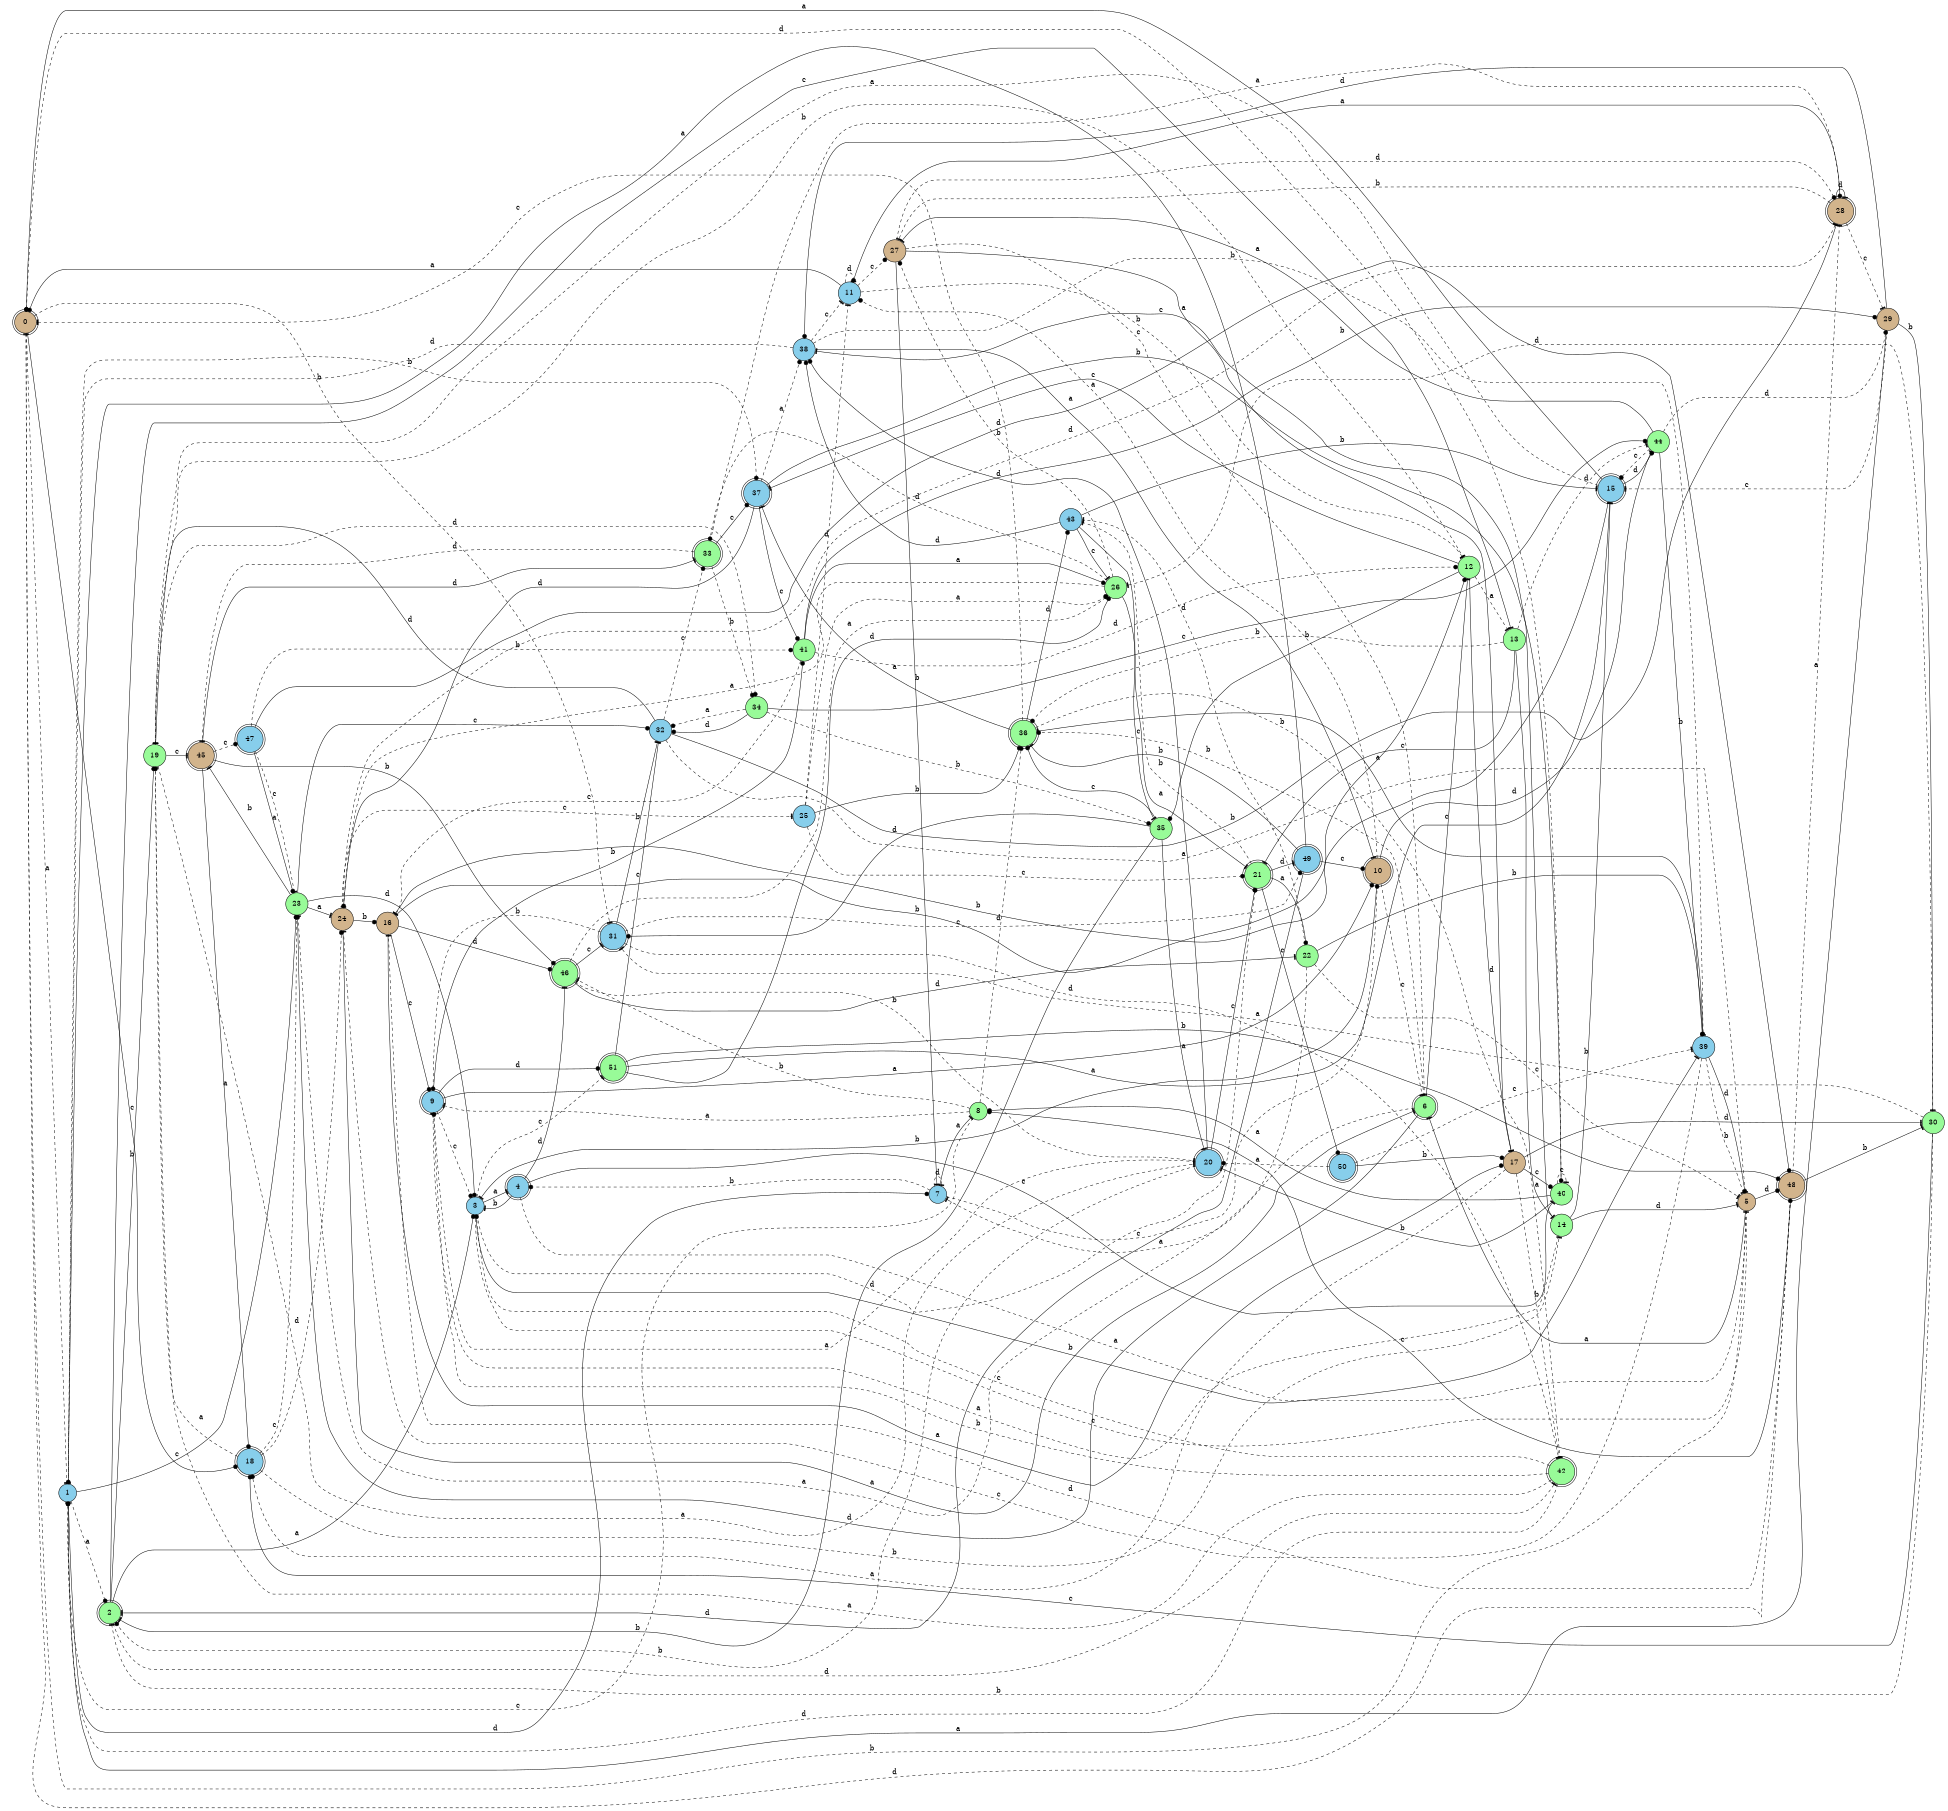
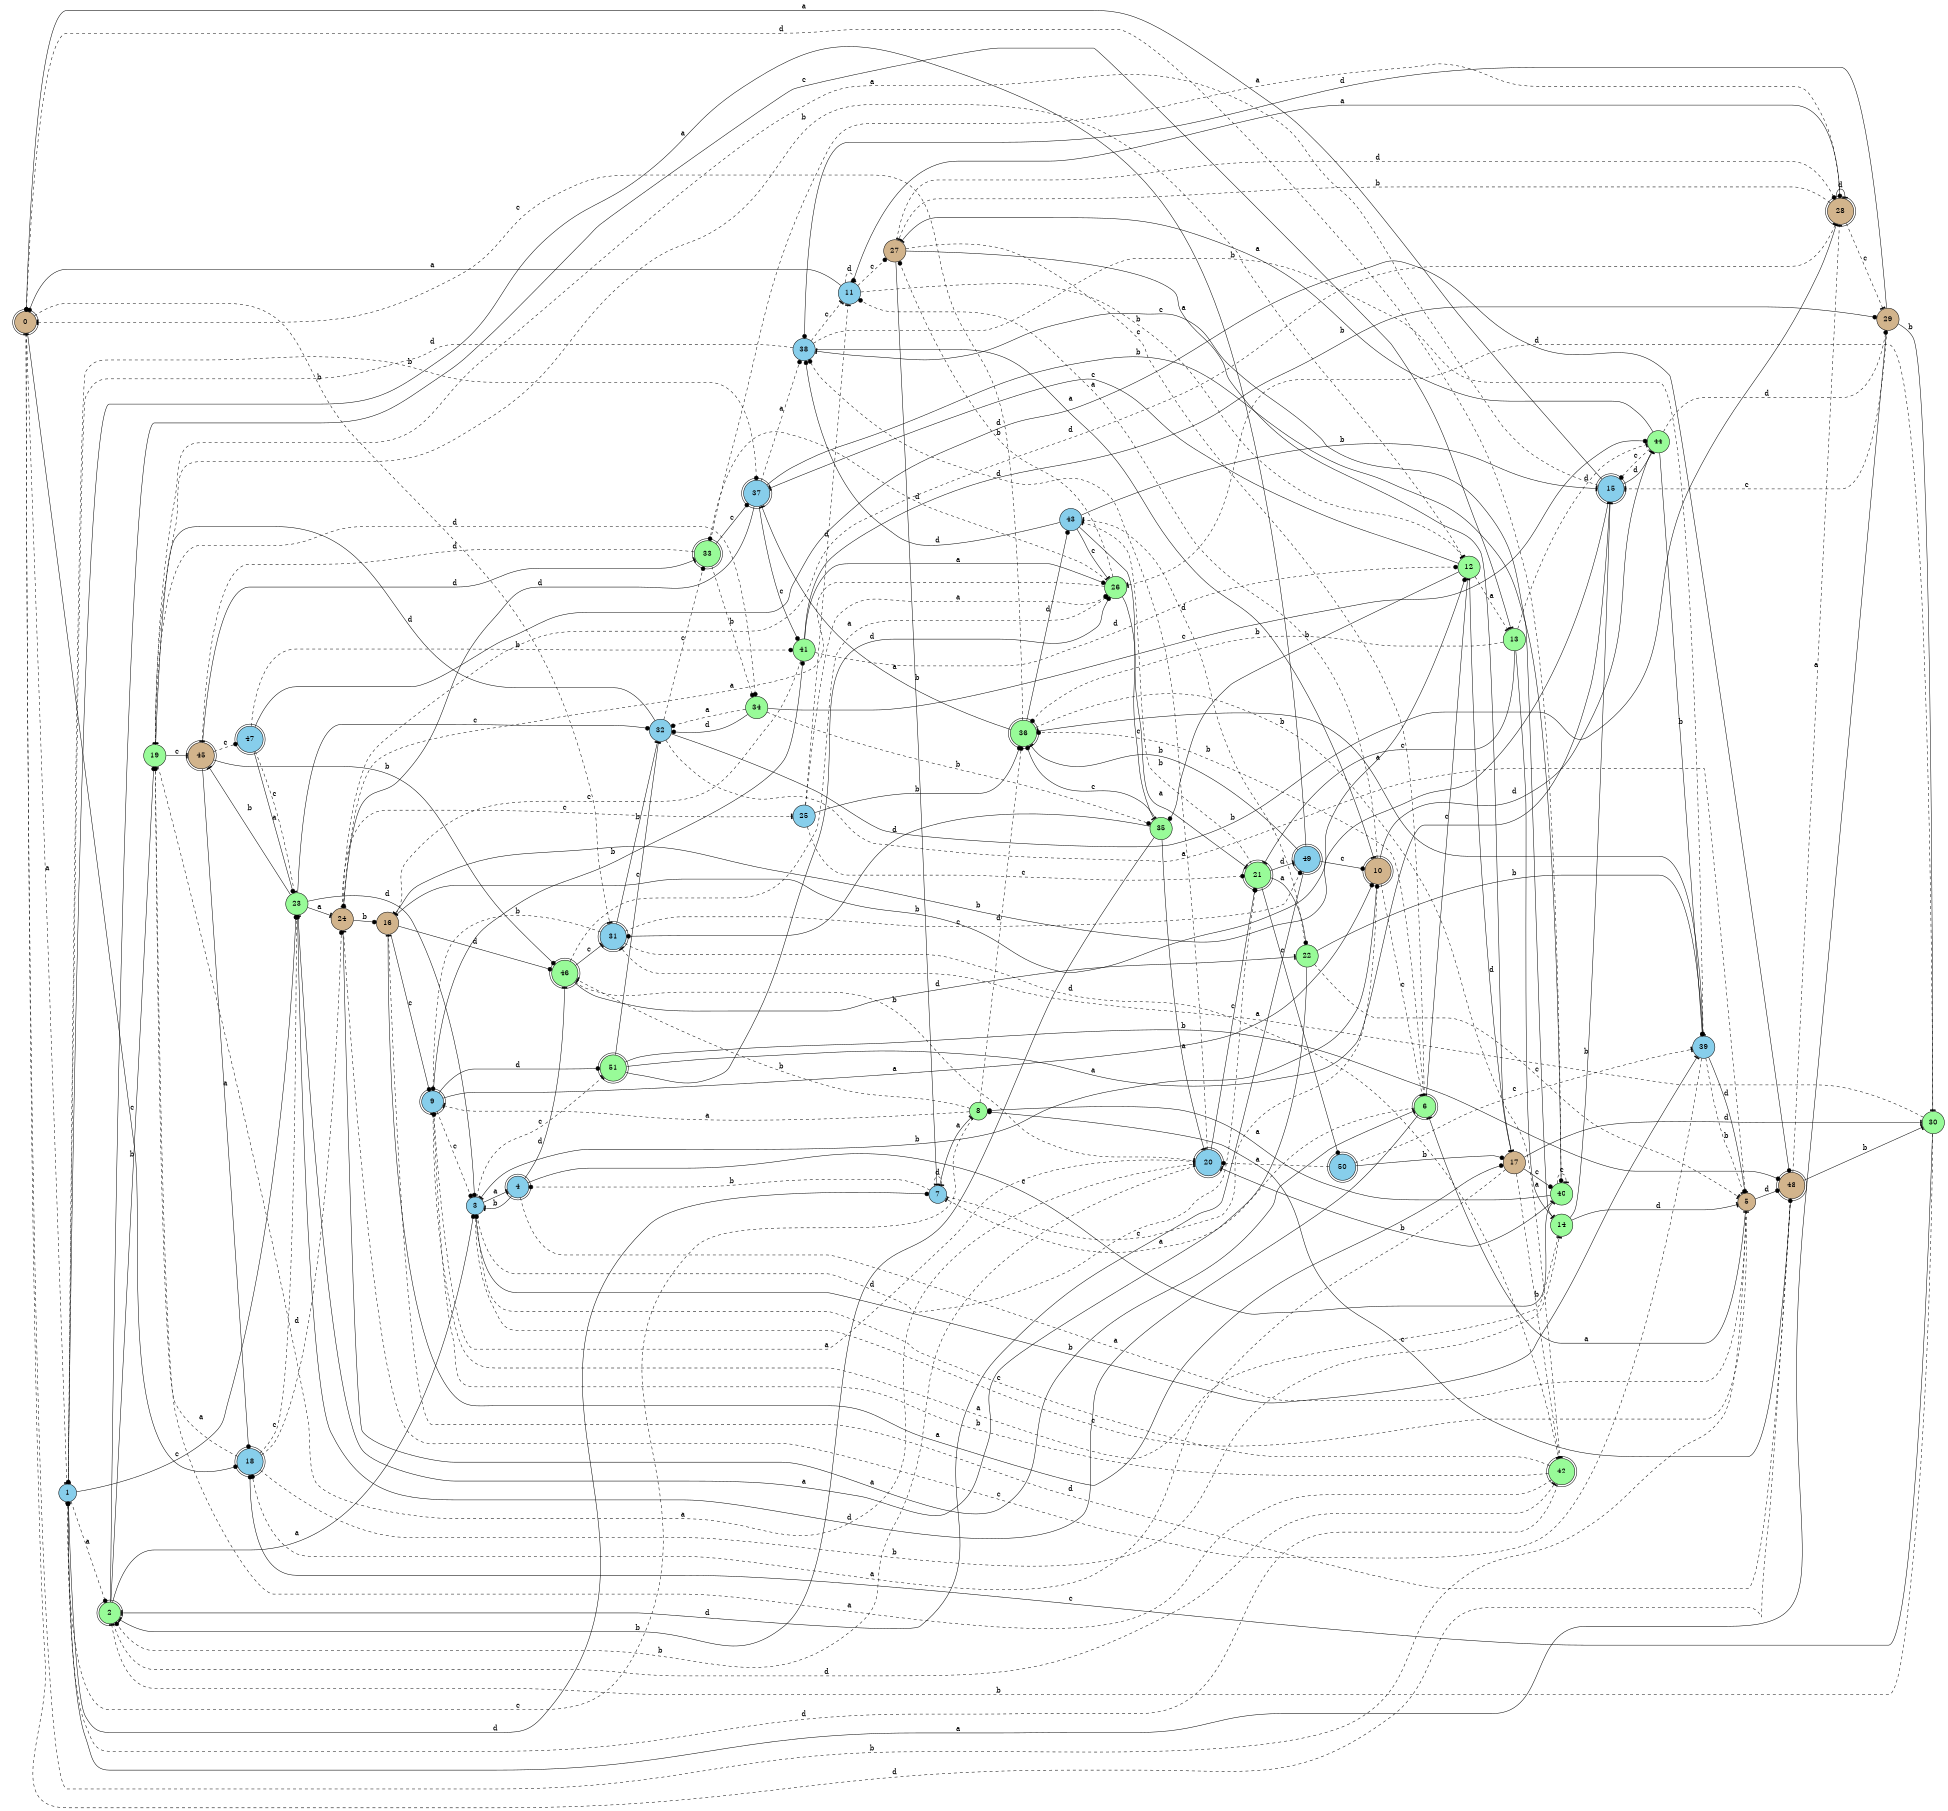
edge "15" -> "44": arrowhead dot -> tee
edge "20" -> "38": style solid -> dashed
edge "22" -> "23": style dashed -> solid
